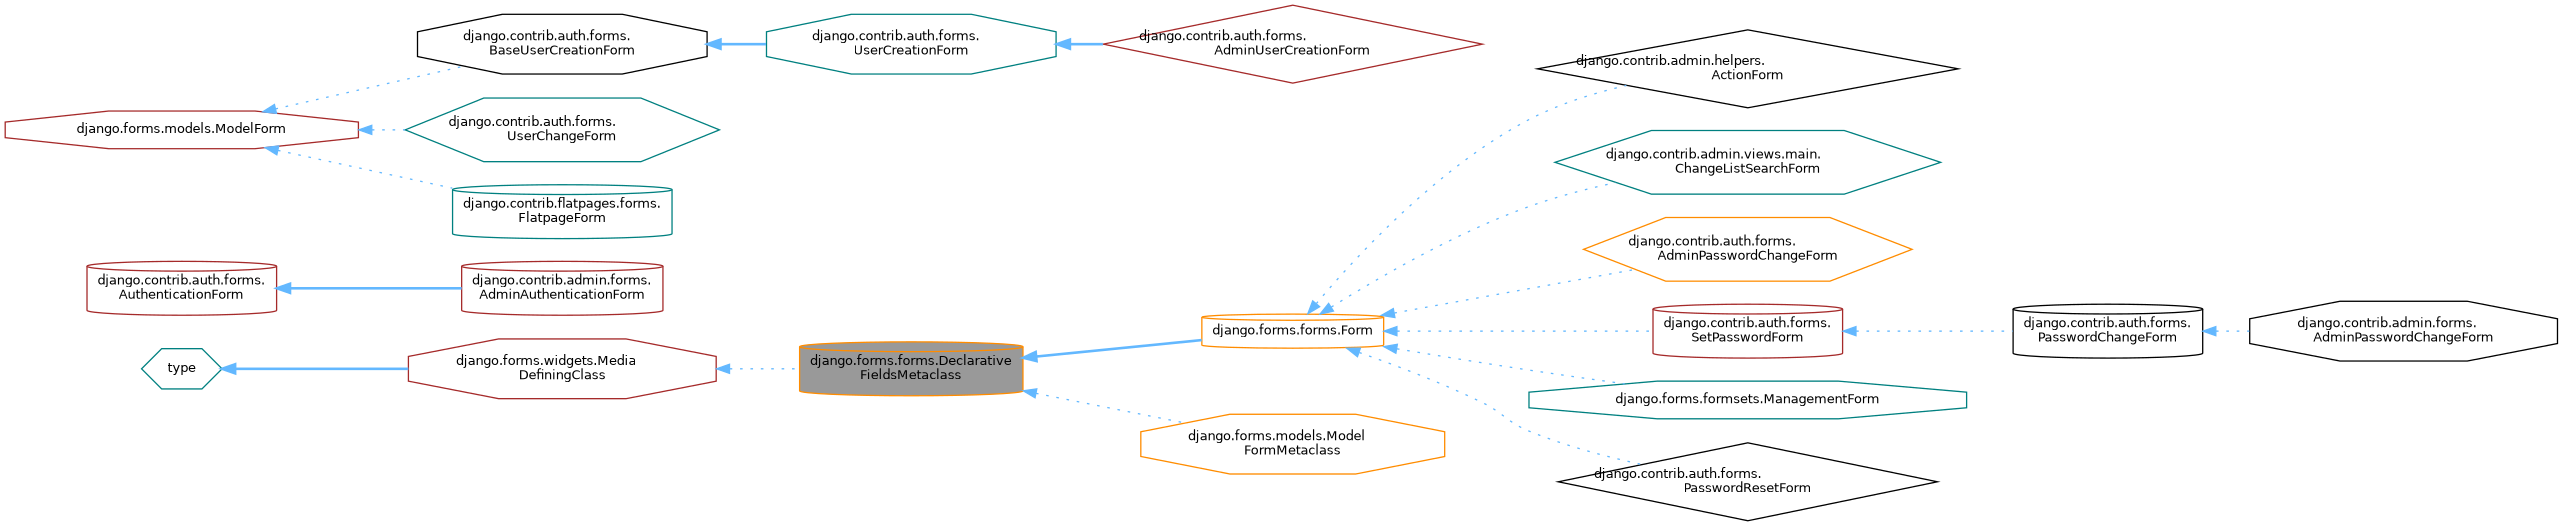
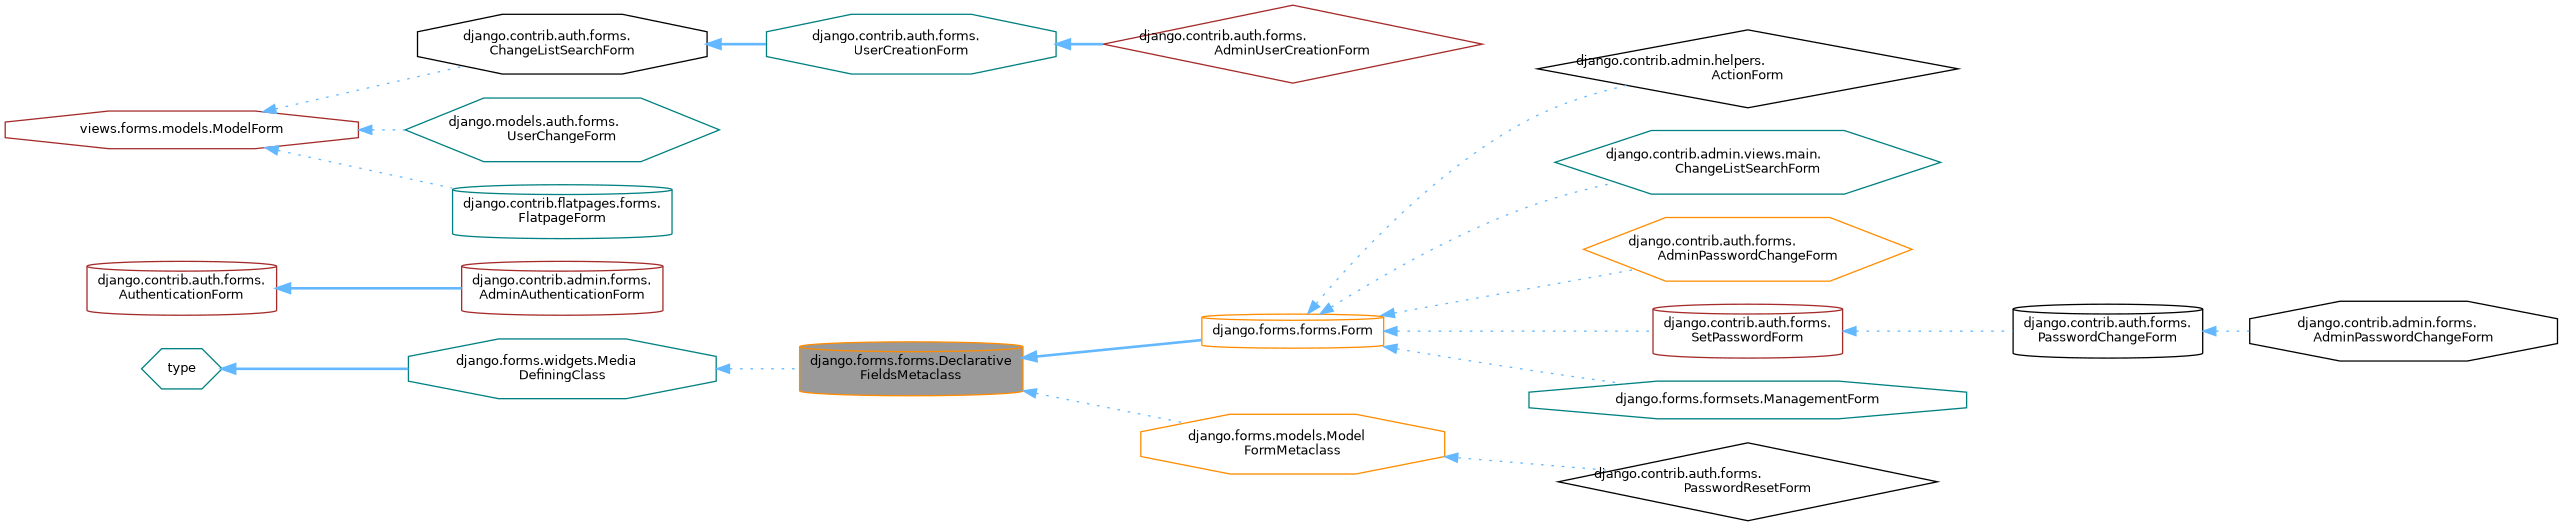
node "django.contrib.auth.forms. BaseUserCreationForm": label "django.contrib.auth.forms. BaseUserCreationForm" -> "django.contrib.auth.forms. ChangeListSearchForm"
node "django.forms.models.ModelForm": label "django.forms.models.ModelForm" -> "views.forms.models.ModelForm"
node "django.contrib.auth.forms. UserChangeForm": label "django.contrib.auth.forms. UserChangeForm" -> "django.models.auth.forms. UserChangeForm"
node "django.forms.widgets.Media DefiningClass": color brown -> teal
edge "django.contrib.auth.forms. PasswordResetForm" -> "django.forms.forms.Form": now "django.contrib.auth.forms. PasswordResetForm" -> "django.forms.models.Model FormMetaclass"
